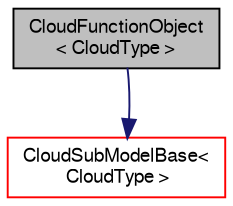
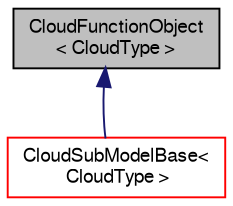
edge "CloudFunctionObject < CloudType >" -> "CloudSubModelBase< CloudType >": reversed
